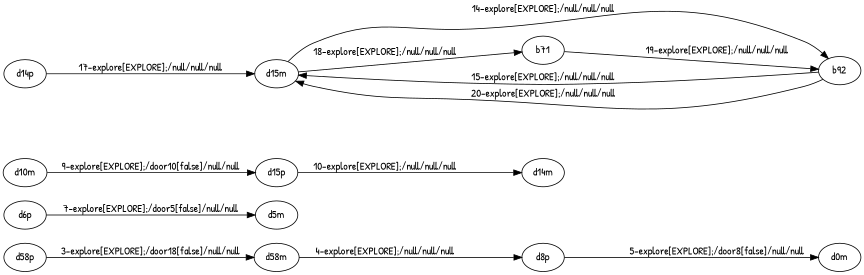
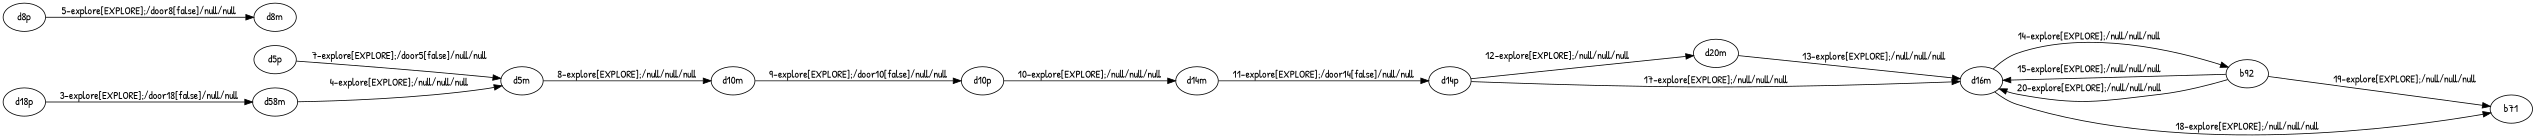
node "d20m": added
edge "b71" -> "b92": reversed
node "d15m": label "d15m" -> "d16m"
edge "d5m" -> "d10m": added, label "8-explore[EXPLORE];/null/null/null"
edge "d14m" -> "d14p": added, label "11-explore[EXPLORE];/door14[false]/null/null"
node "d15p": label "d15p" -> "d10p"
node "d6p": label "d6p" -> "d5p"
node "d58p": label "d58p" -> "d18p"
edge "d58m" -> "d8p": now "d58m" -> "d5m"
node "d0m": label "d0m" -> "d8m"
